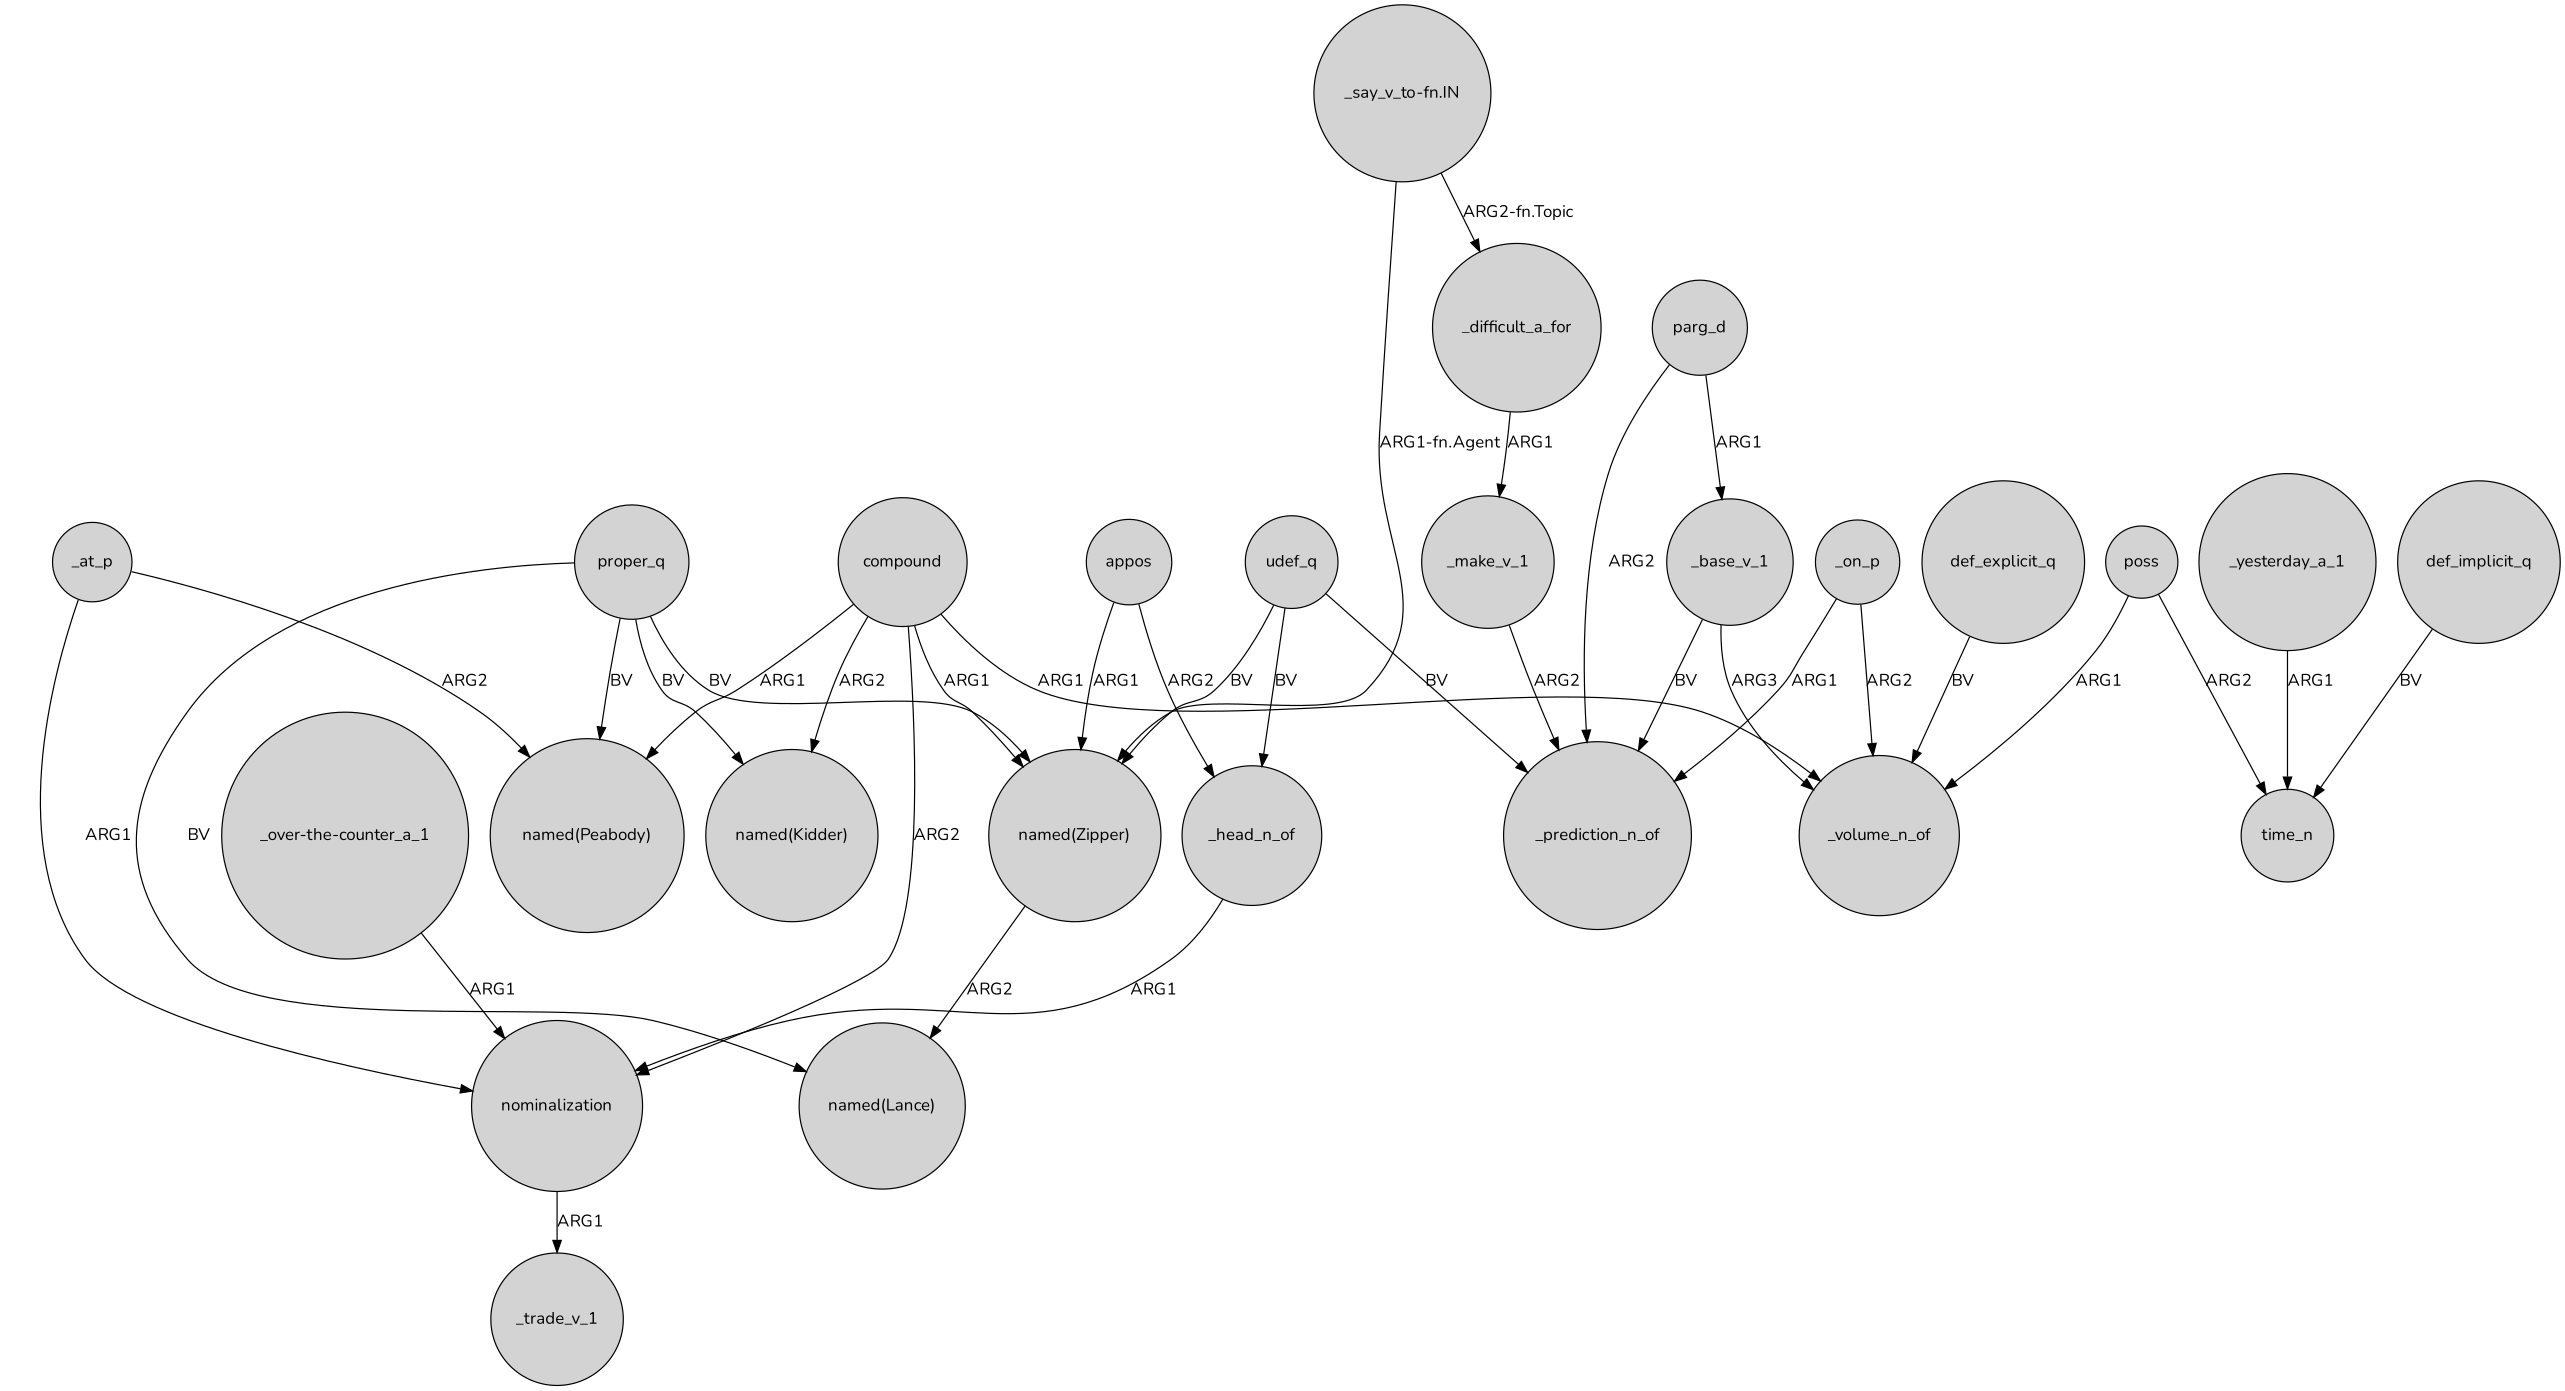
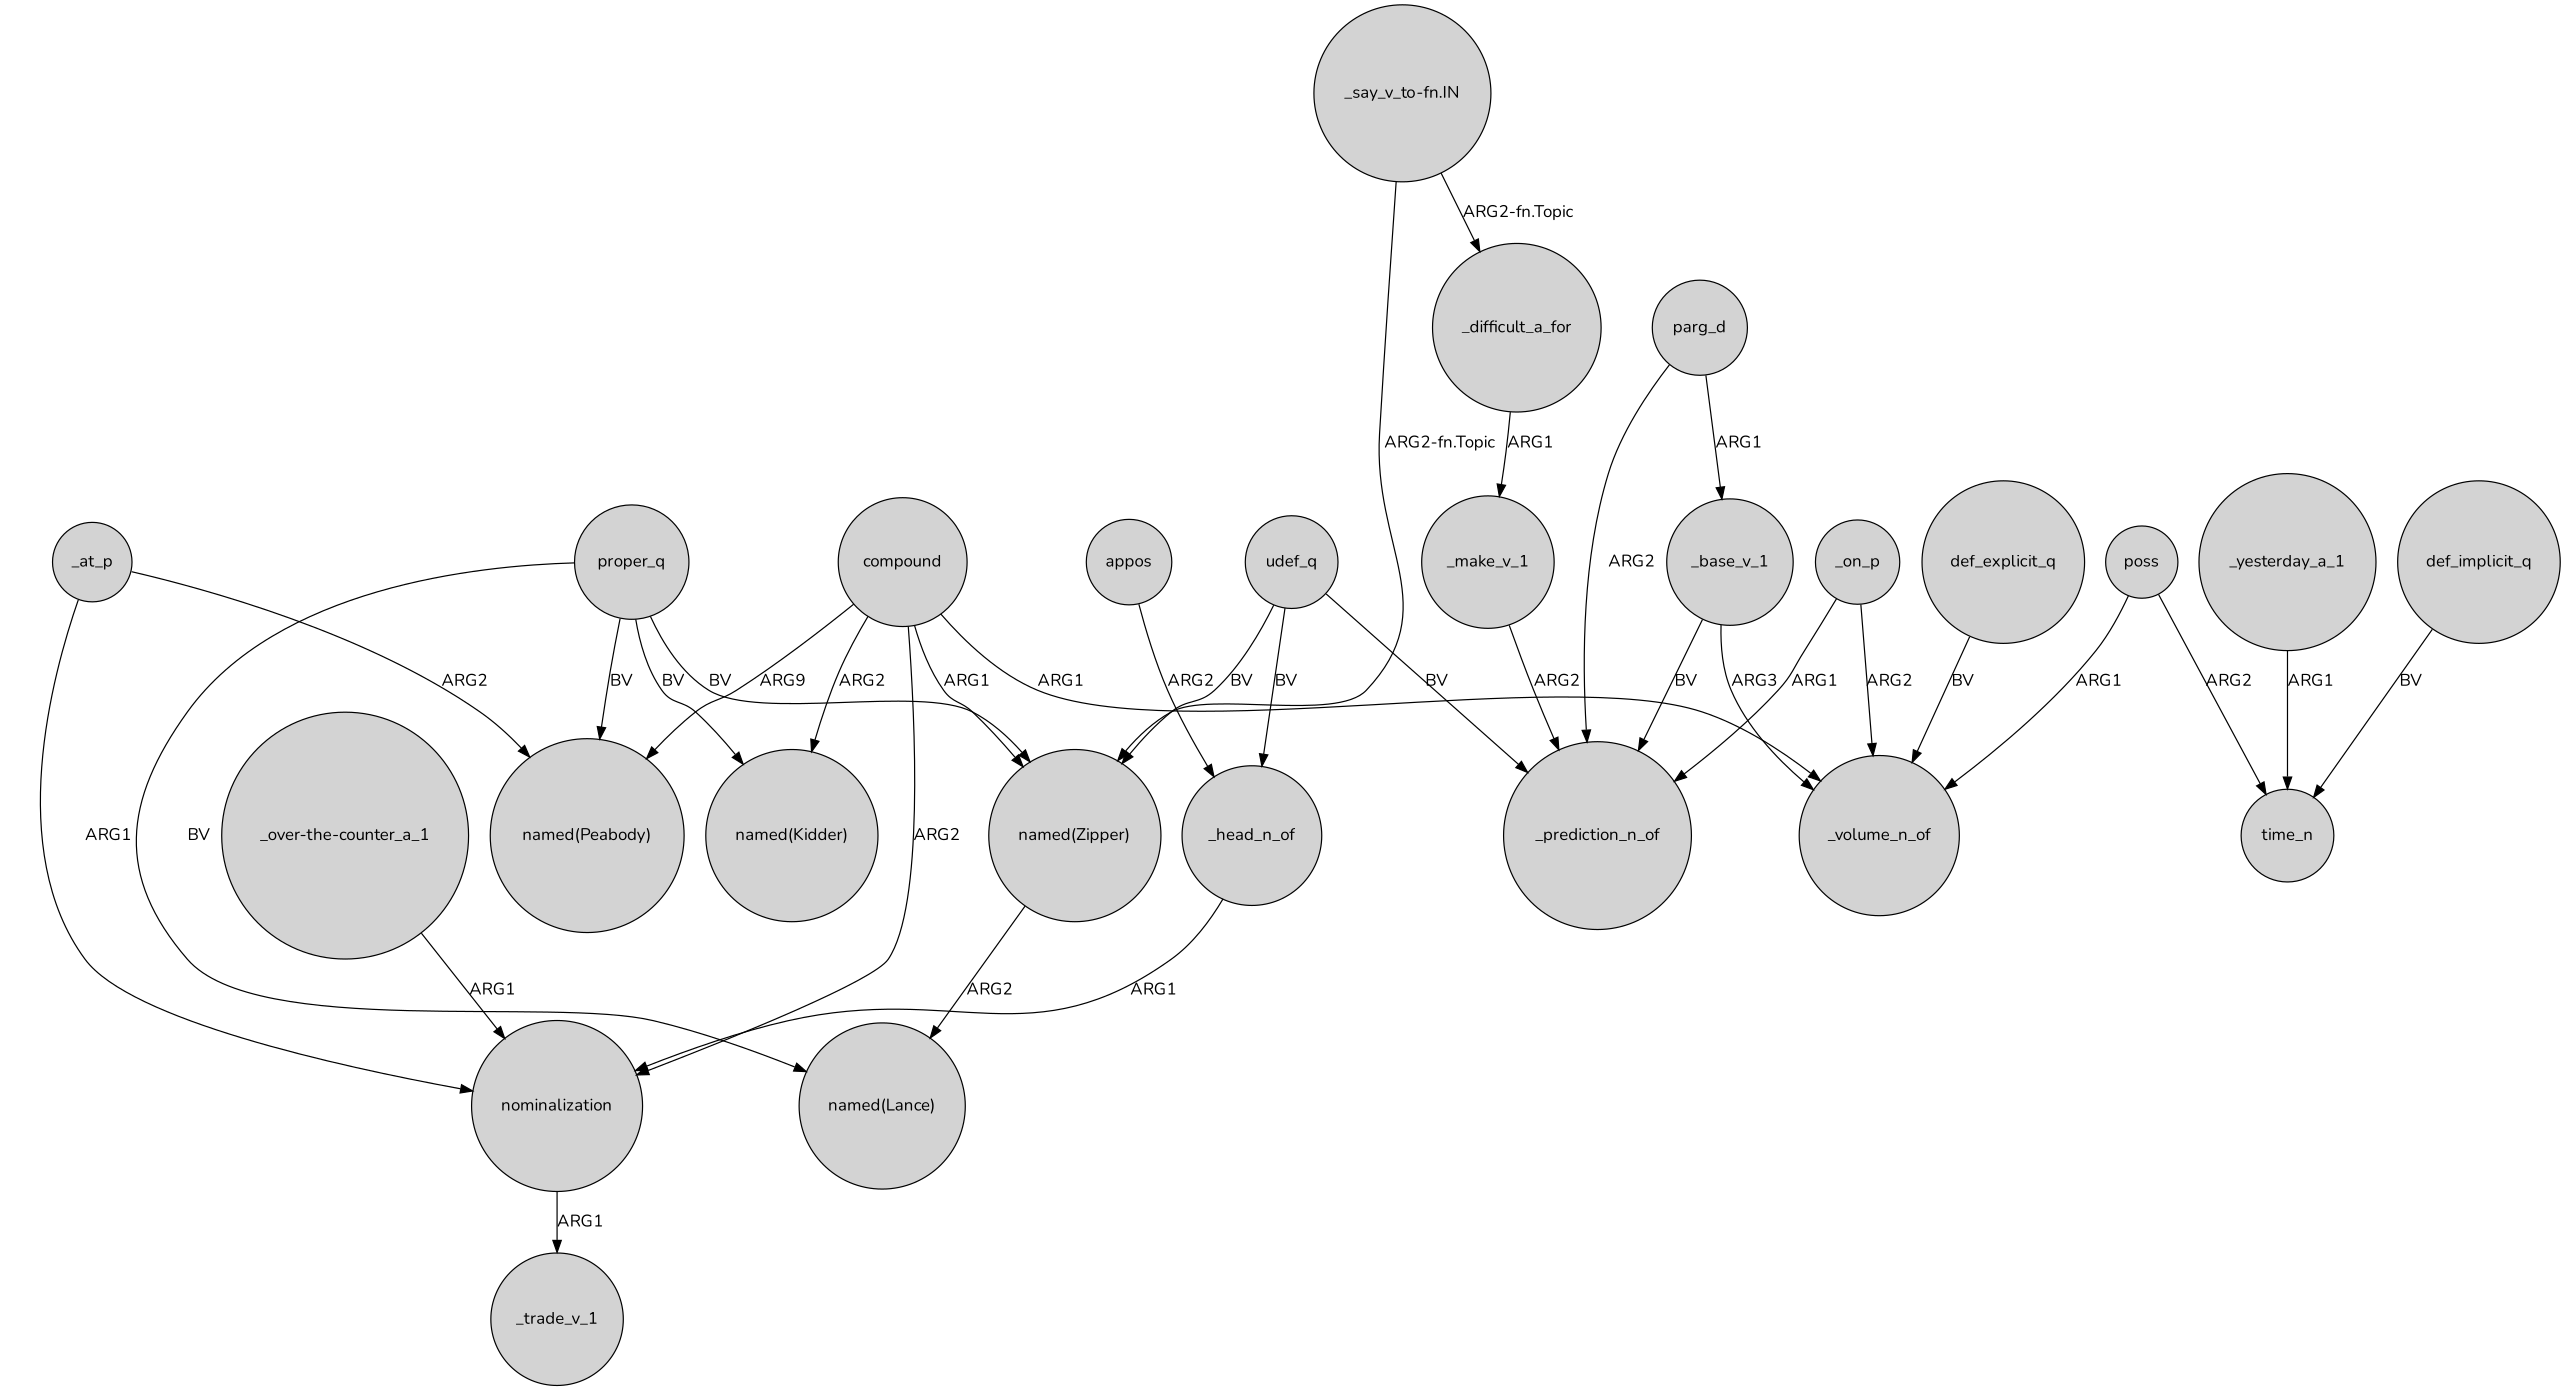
edge "_say_v_to-fn.IN" -> "named(Zipper)": label "ARG1-fn.Agent" -> "ARG2-fn.Topic"
edge "appos" -> "named(Zipper)": removed, label "ARG1"
edge "compound" -> "named(Peabody)": label "ARG1" -> "ARG9"
